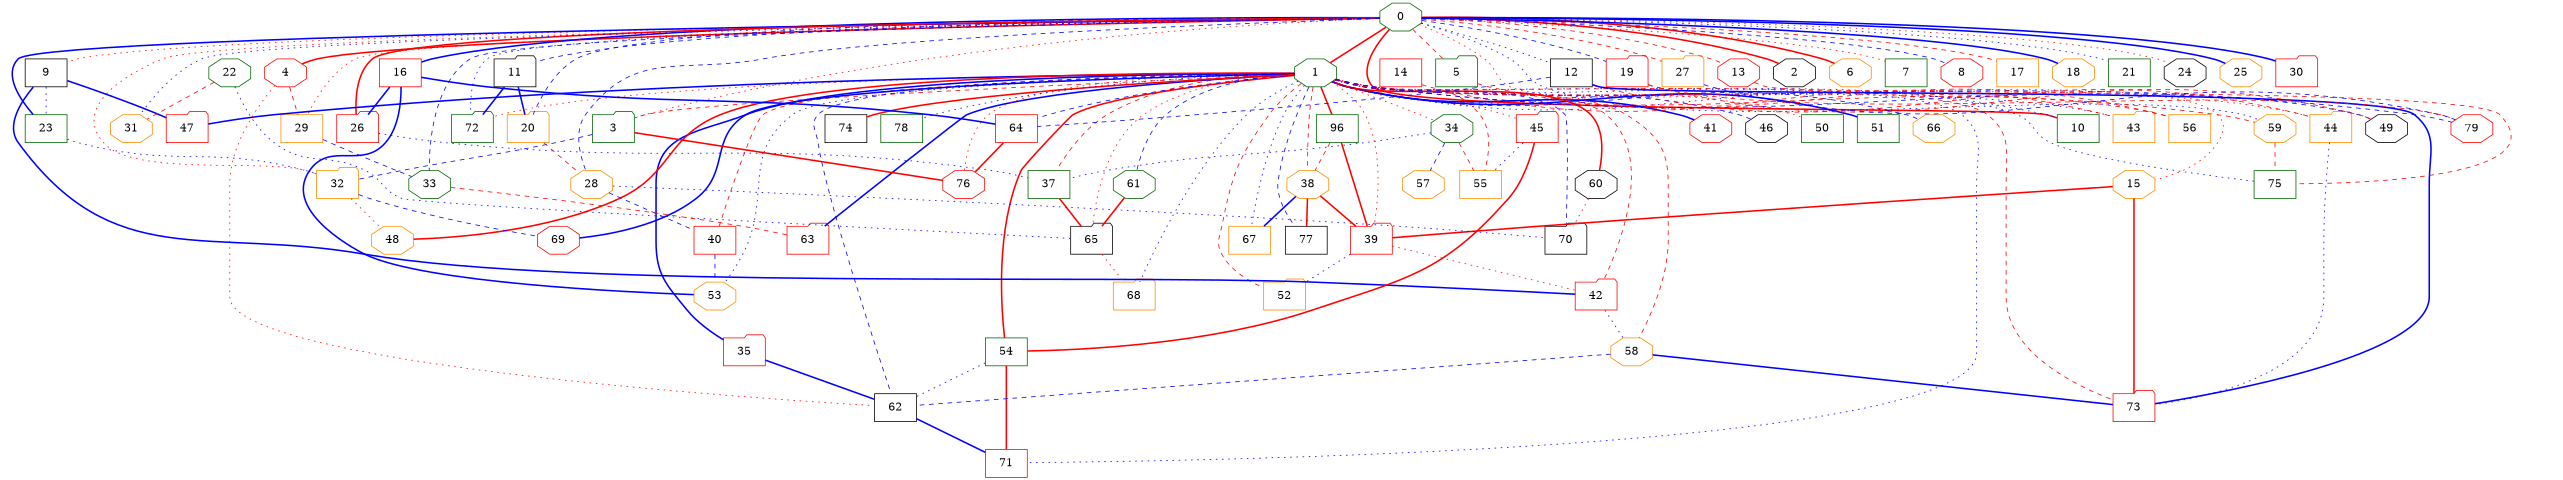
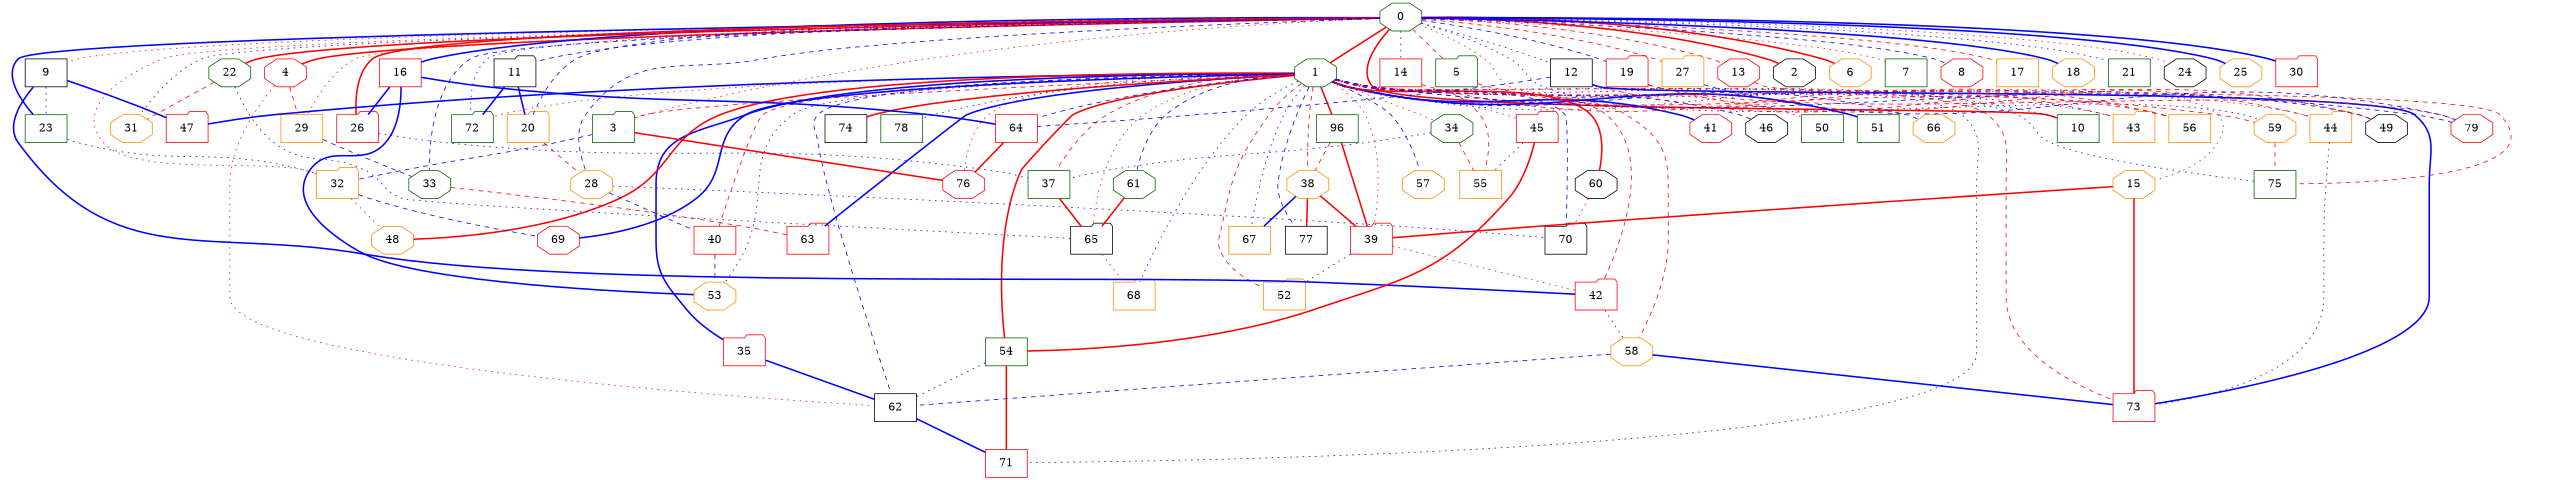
edge "0" -- "22": added
edge "0" -- "14": added
edge "34" -- "57": now "1" -- "57"
